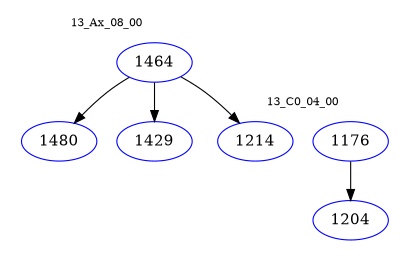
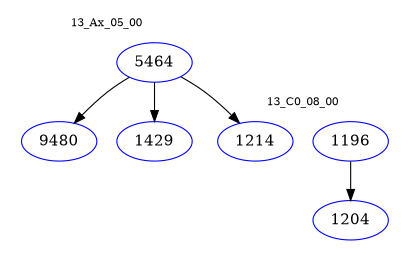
cluster "13_Ax_08_00": label "13_Ax_08_00" -> "13_Ax_05_00"
node "1464": label "1464" -> "5464"
cluster "13_C0_04_00": label "13_C0_04_00" -> "13_C0_08_00"
node "1480": label "1480" -> "9480"
node "1176": label "1176" -> "1196"
